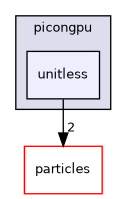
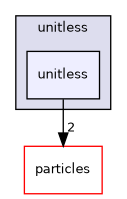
cluster "picongpu": label "picongpu" -> "unitless"
